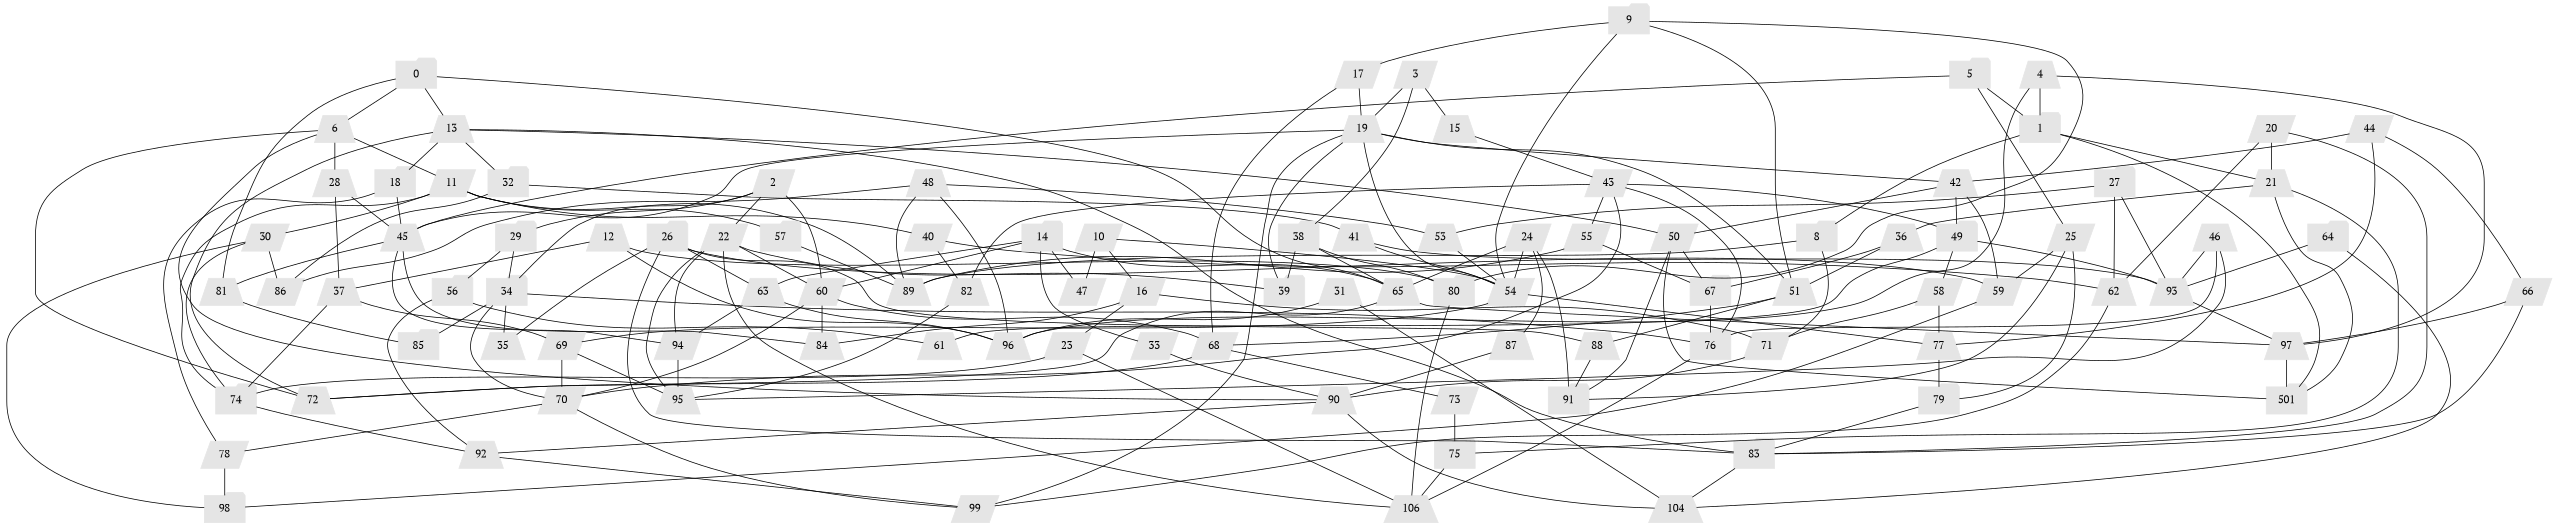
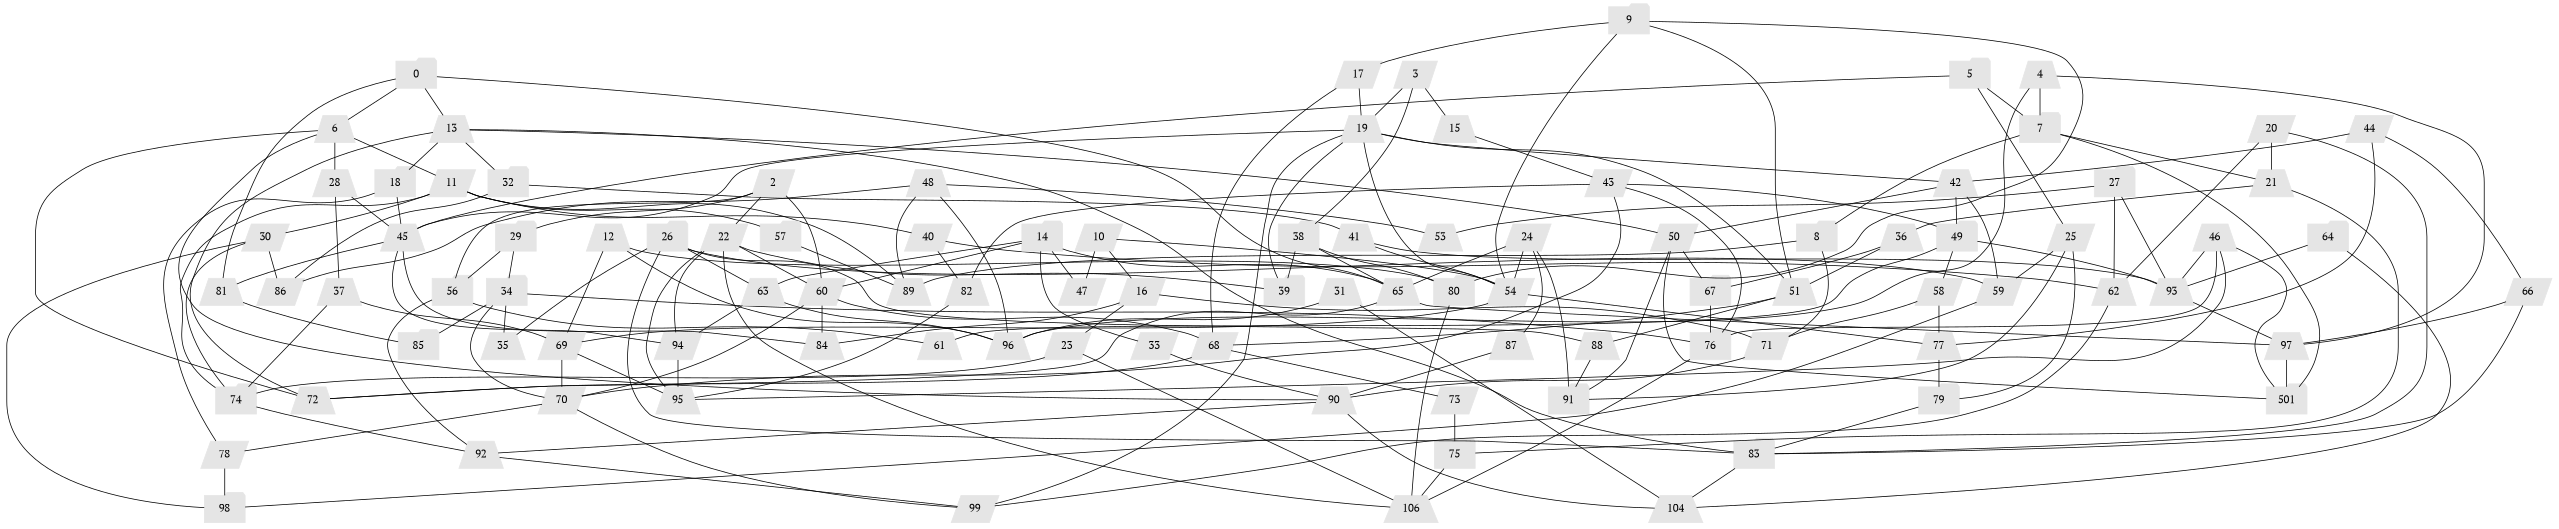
node "1": label "1" -> "7"
edge "2" -- "34": now "2" -- "56"
node "55": removed
edge "12" -- "37": now "12" -- "69"
edge "53" -- "54": removed
edge "21" -- "501": now "46" -- "501"
